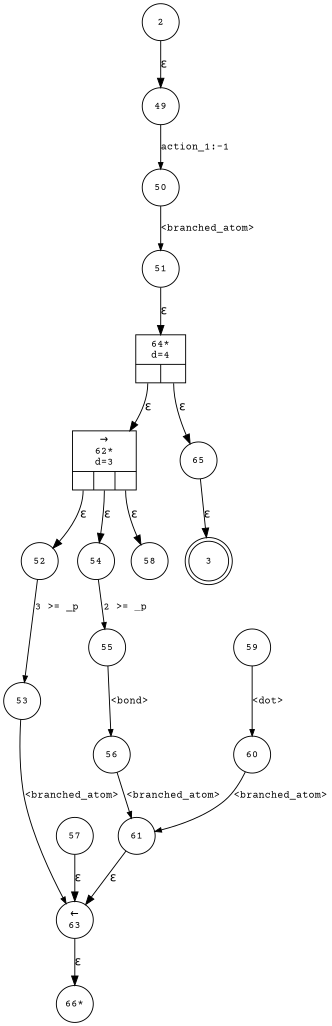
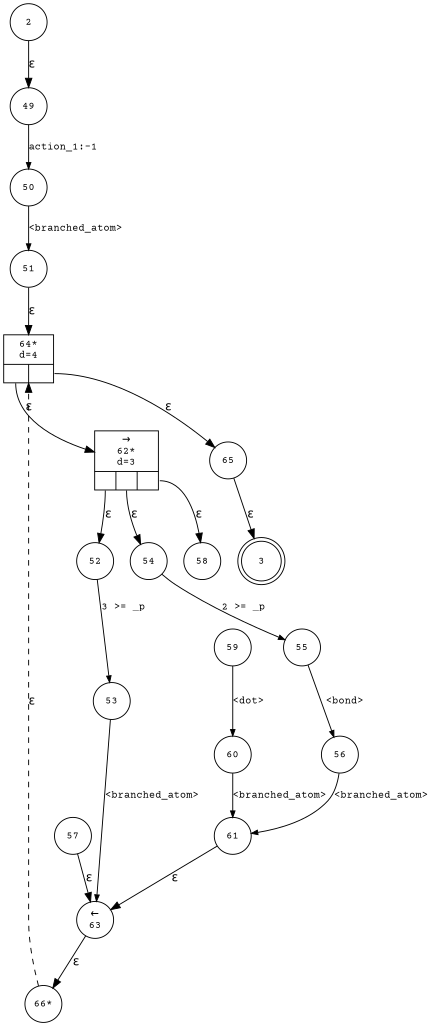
edge "66*" -> "64*": added, label "ε"
